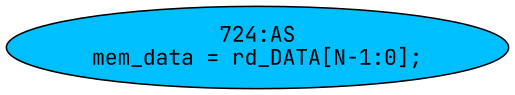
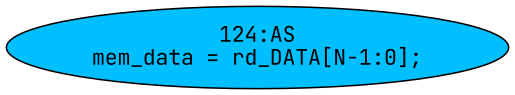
node "724:AS mem_data = rd_DATA[N-1:0];": label "724:AS mem_data = rd_DATA[N-1:0];" -> "124:AS mem_data = rd_DATA[N-1:0];"
